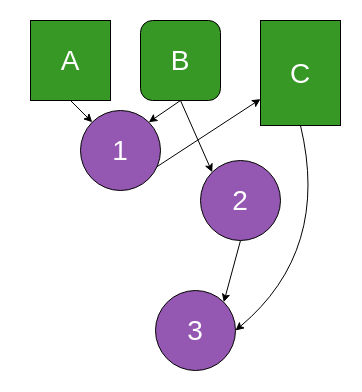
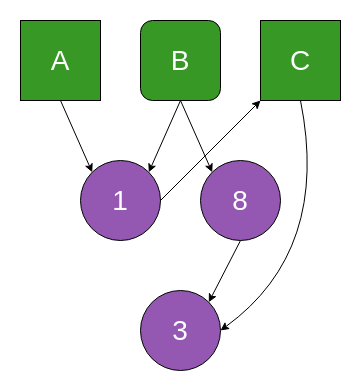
node "A": moved (71, 61) -> (61, 61)
node "C": size 80x105 -> 80x80
node "1": moved (121, 151) -> (121, 201)
node "2": label "2" -> "8"
node "3": moved (196, 331) -> (181, 331)
